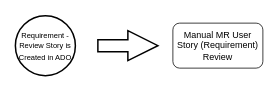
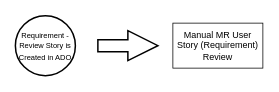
node "Manual MR User Story (Requirement) Review": shape rounded rectangle -> rectangle
